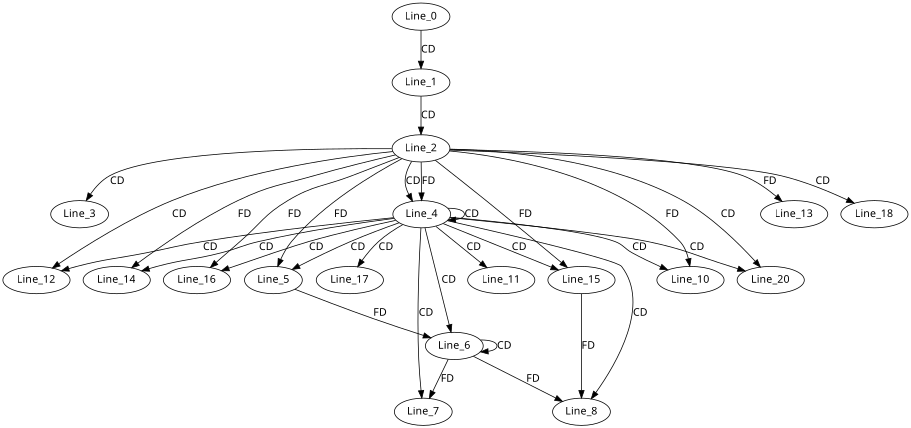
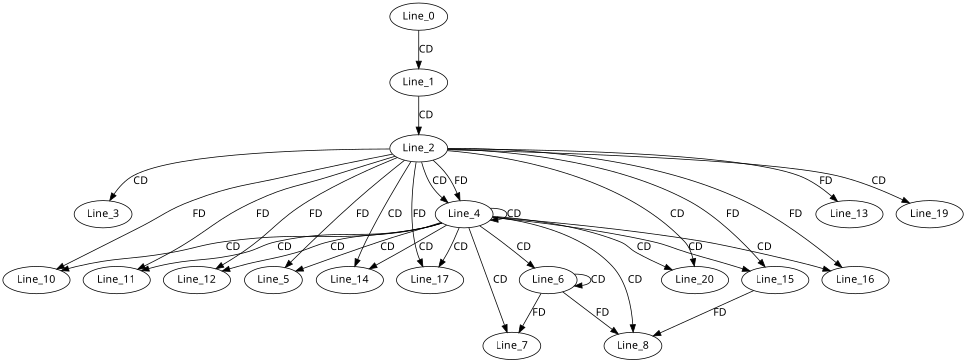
edge "Line_2" -> "Line_11": added, label "FD"
edge "Line_2" -> "Line_17": added, label "FD"
edge "Line_2" -> "Line_12": label "CD" -> "FD"
edge "Line_2" -> "Line_14": label "FD" -> "CD"
node "Line_18": label "Line_18" -> "Line_19"
edge "Line_5" -> "Line_6": removed, label "FD"
